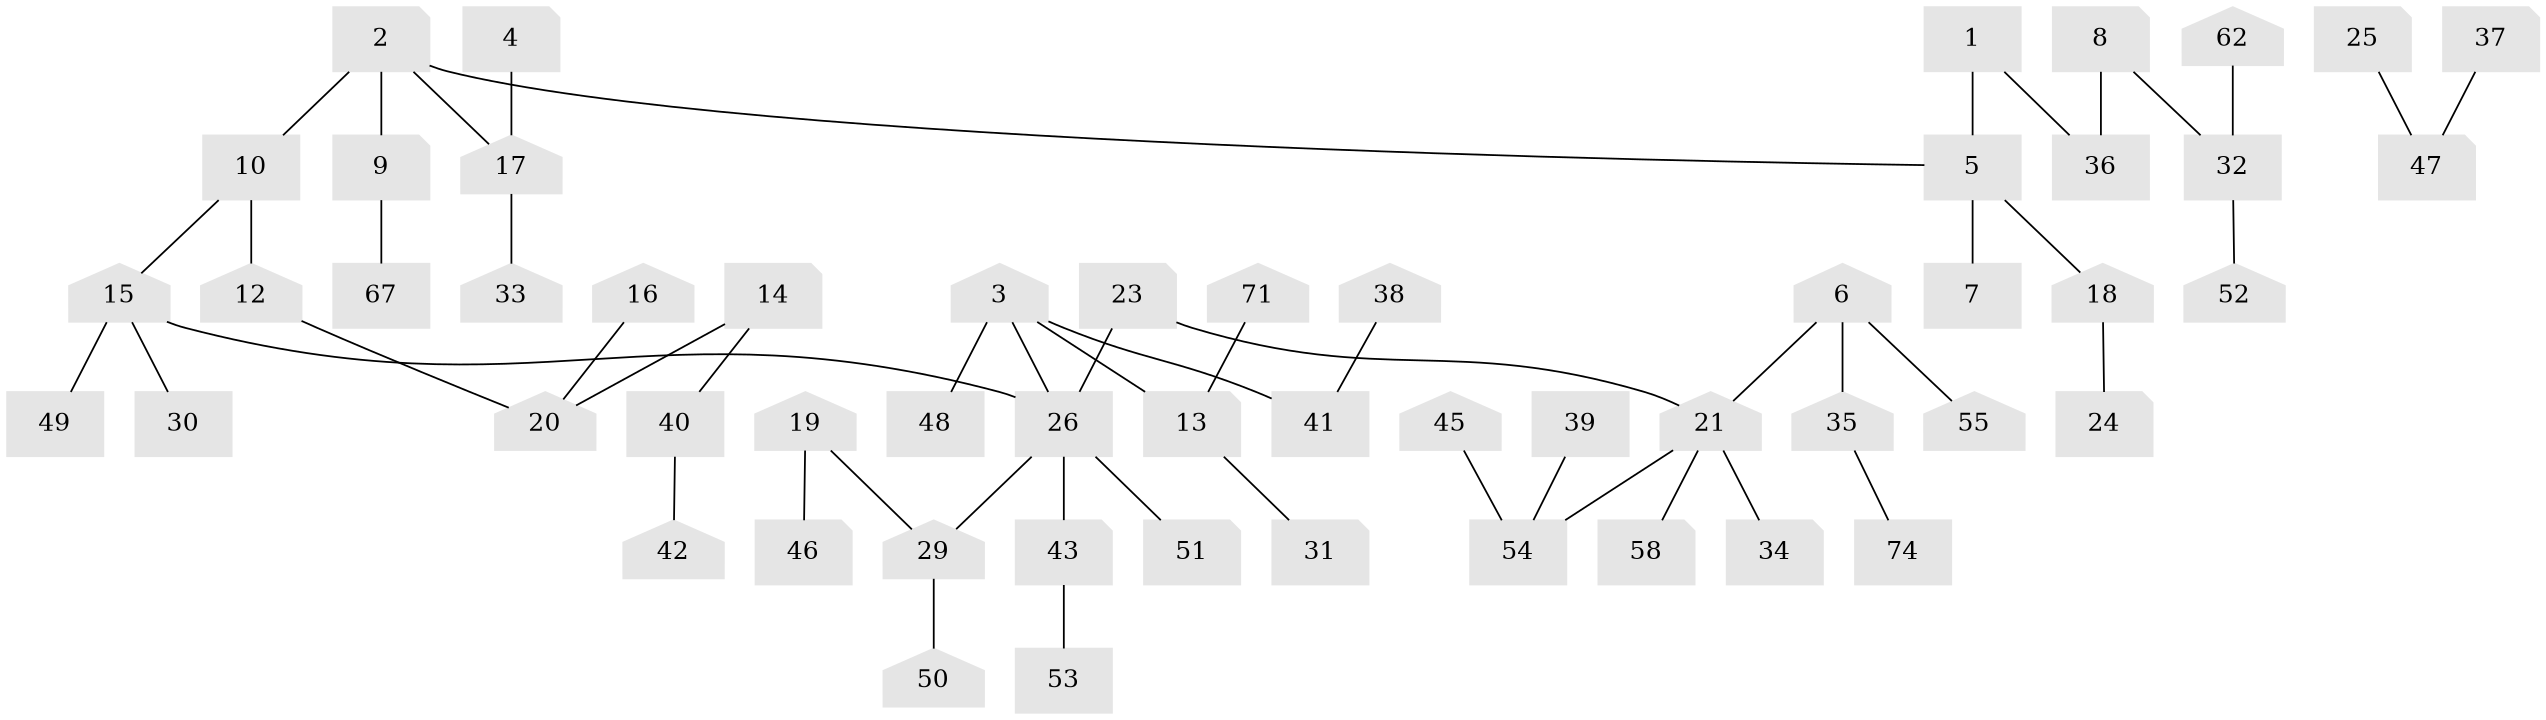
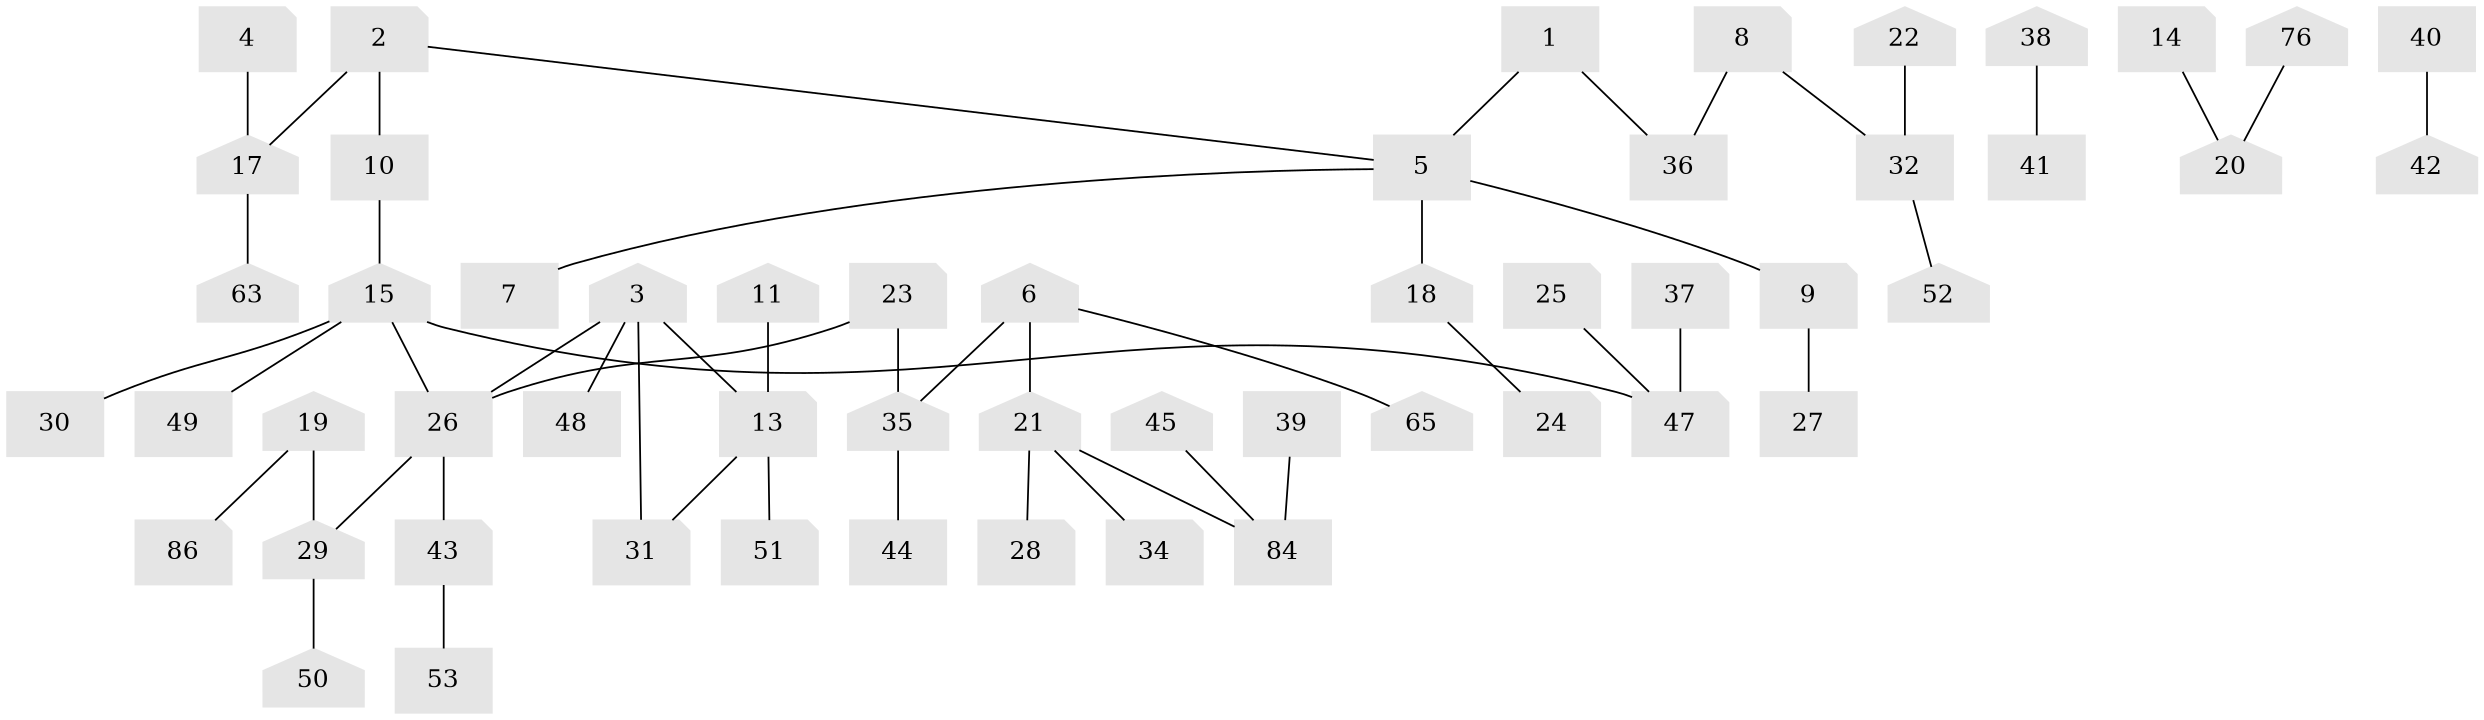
node "62": label "62" -> "22"
edge "2" -- "9": now "5" -- "9"
node "12": removed
node "67": label "67" -> "27"
node "33": label "33" -> "63"
node "16": label "16" -> "76"
node "71": label "71" -> "11"
edge "3" -- "41": now "3" -- "31"
edge "23" -- "21": now "23" -- "35"
edge "15" -- "47": added
edge "14" -- "40": removed
node "55": label "55" -> "65"
edge "26" -- "51": now "13" -- "51"
node "46": label "46" -> "86"
node "54": label "54" -> "84"
node "58": label "58" -> "28"
node "74": label "74" -> "44"
